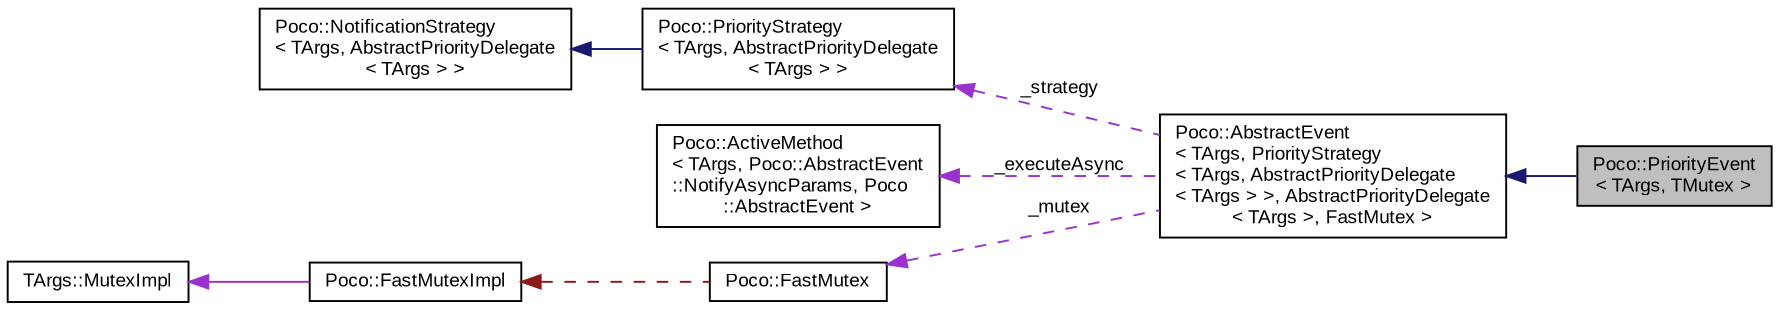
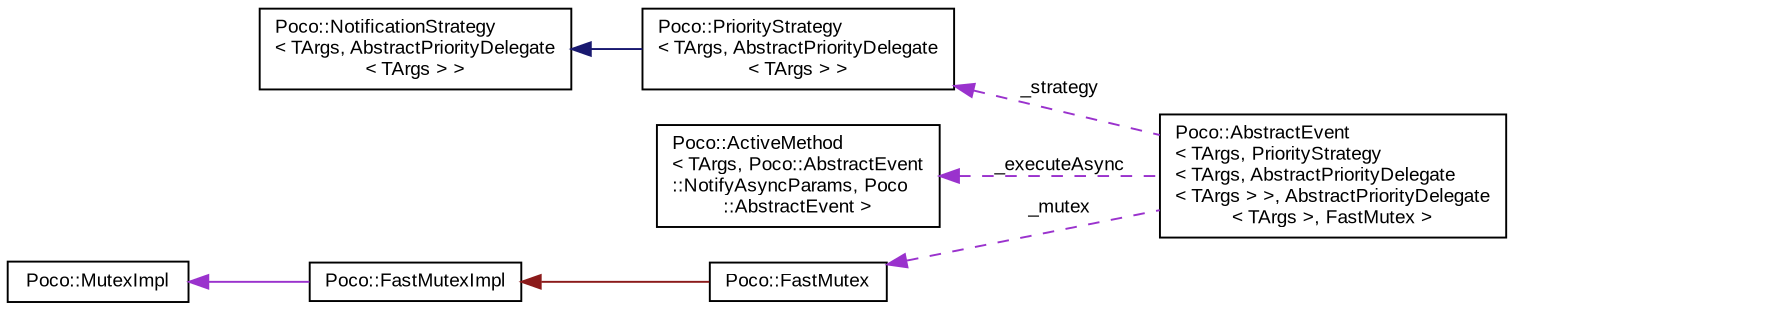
node "Poco::PriorityEvent < TArgs, TMutex >": removed
node "TArgs::MutexImpl": label "TArgs::MutexImpl" -> "Poco::MutexImpl"
edge "Poco::FastMutex" -> "Poco::FastMutexImpl": style dashed -> solid
